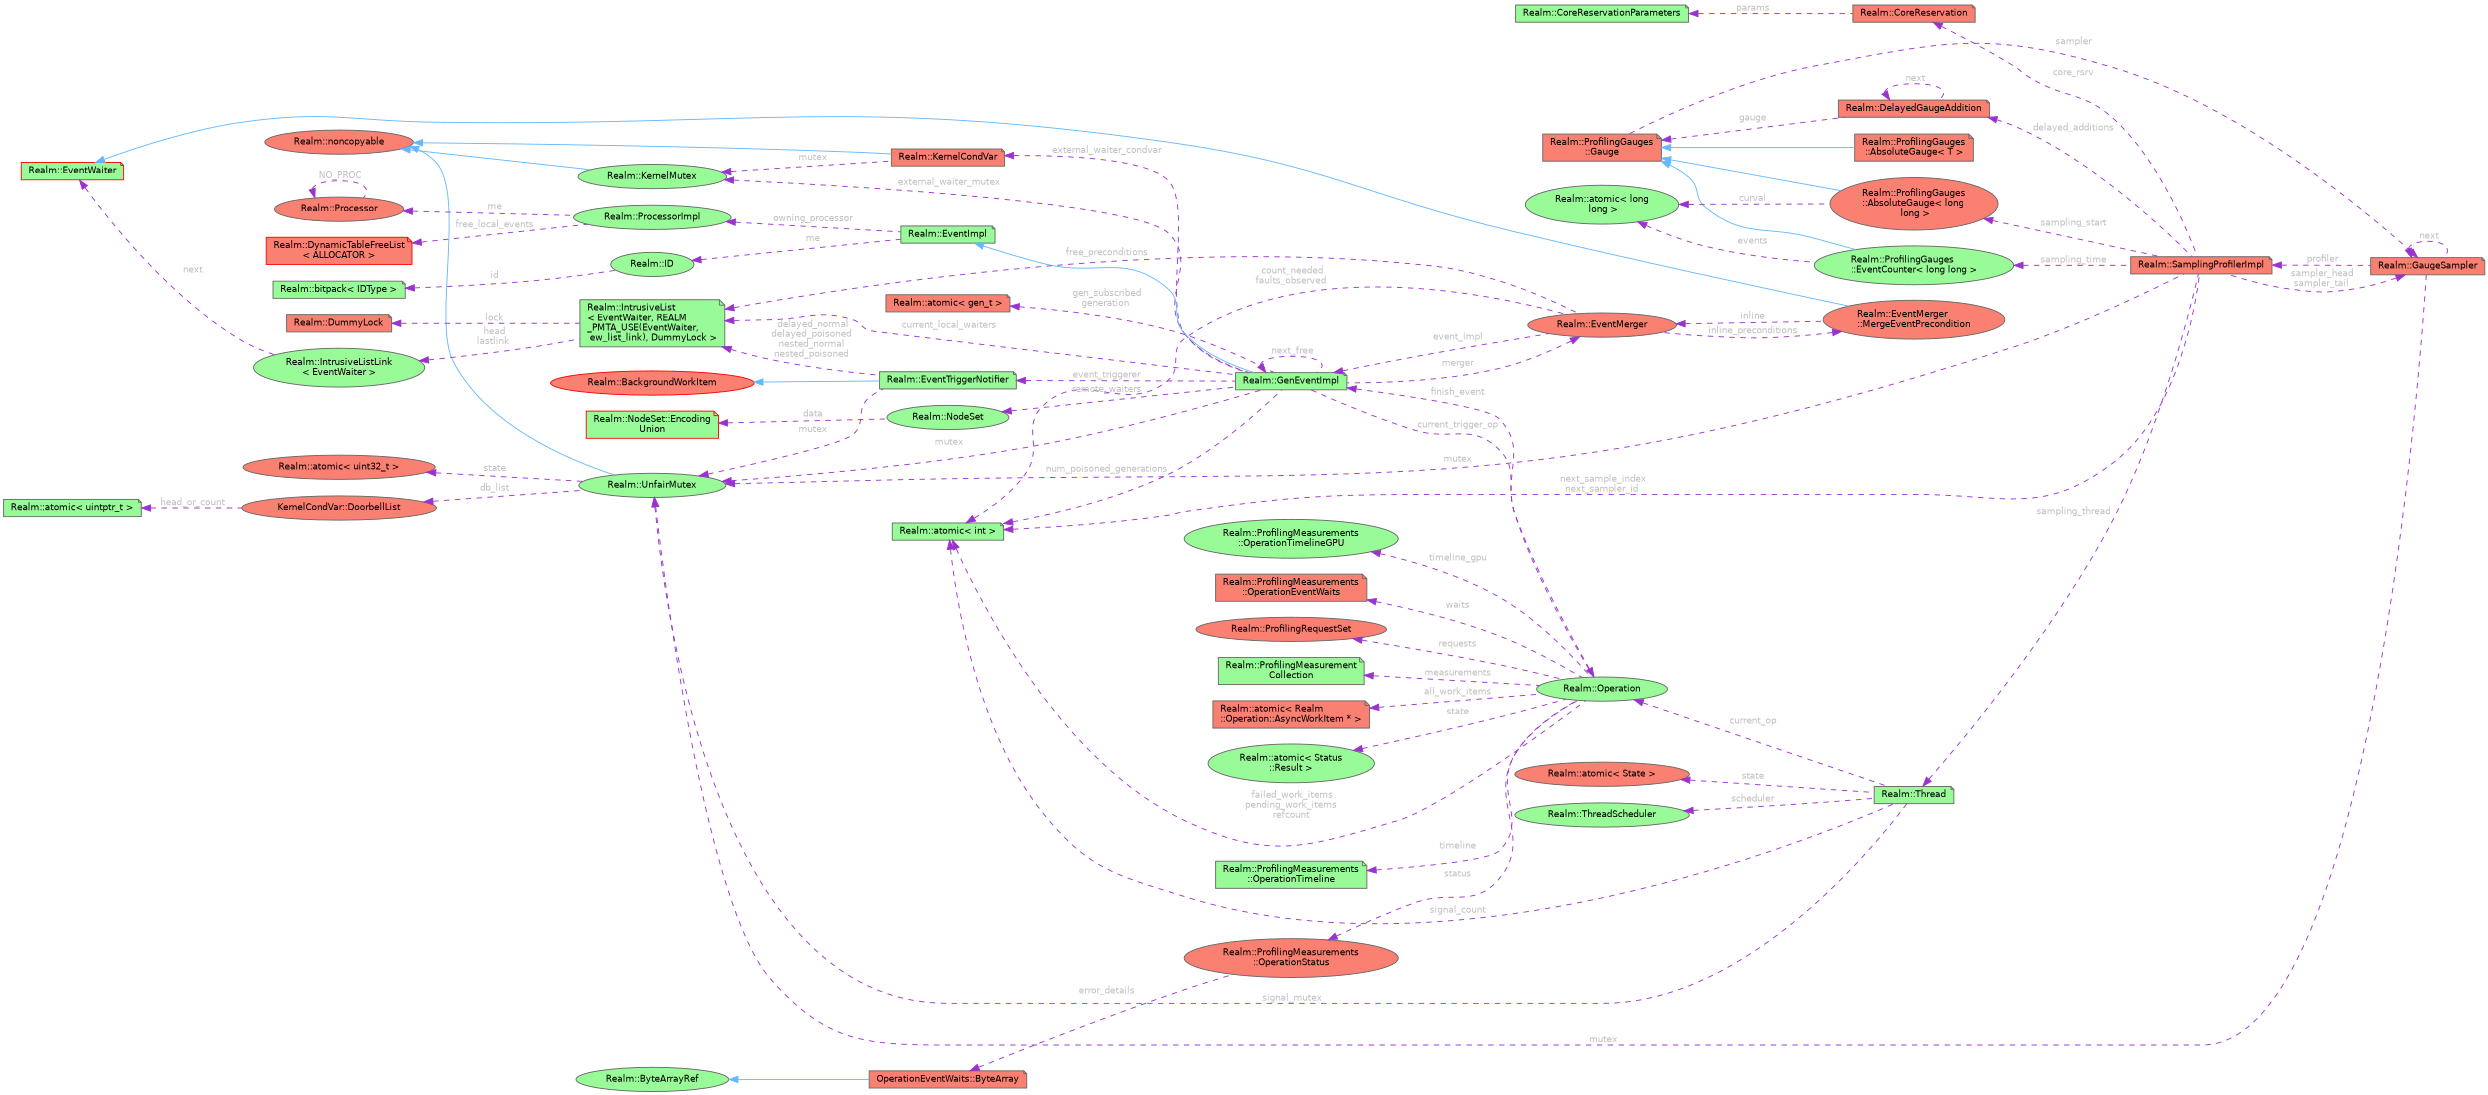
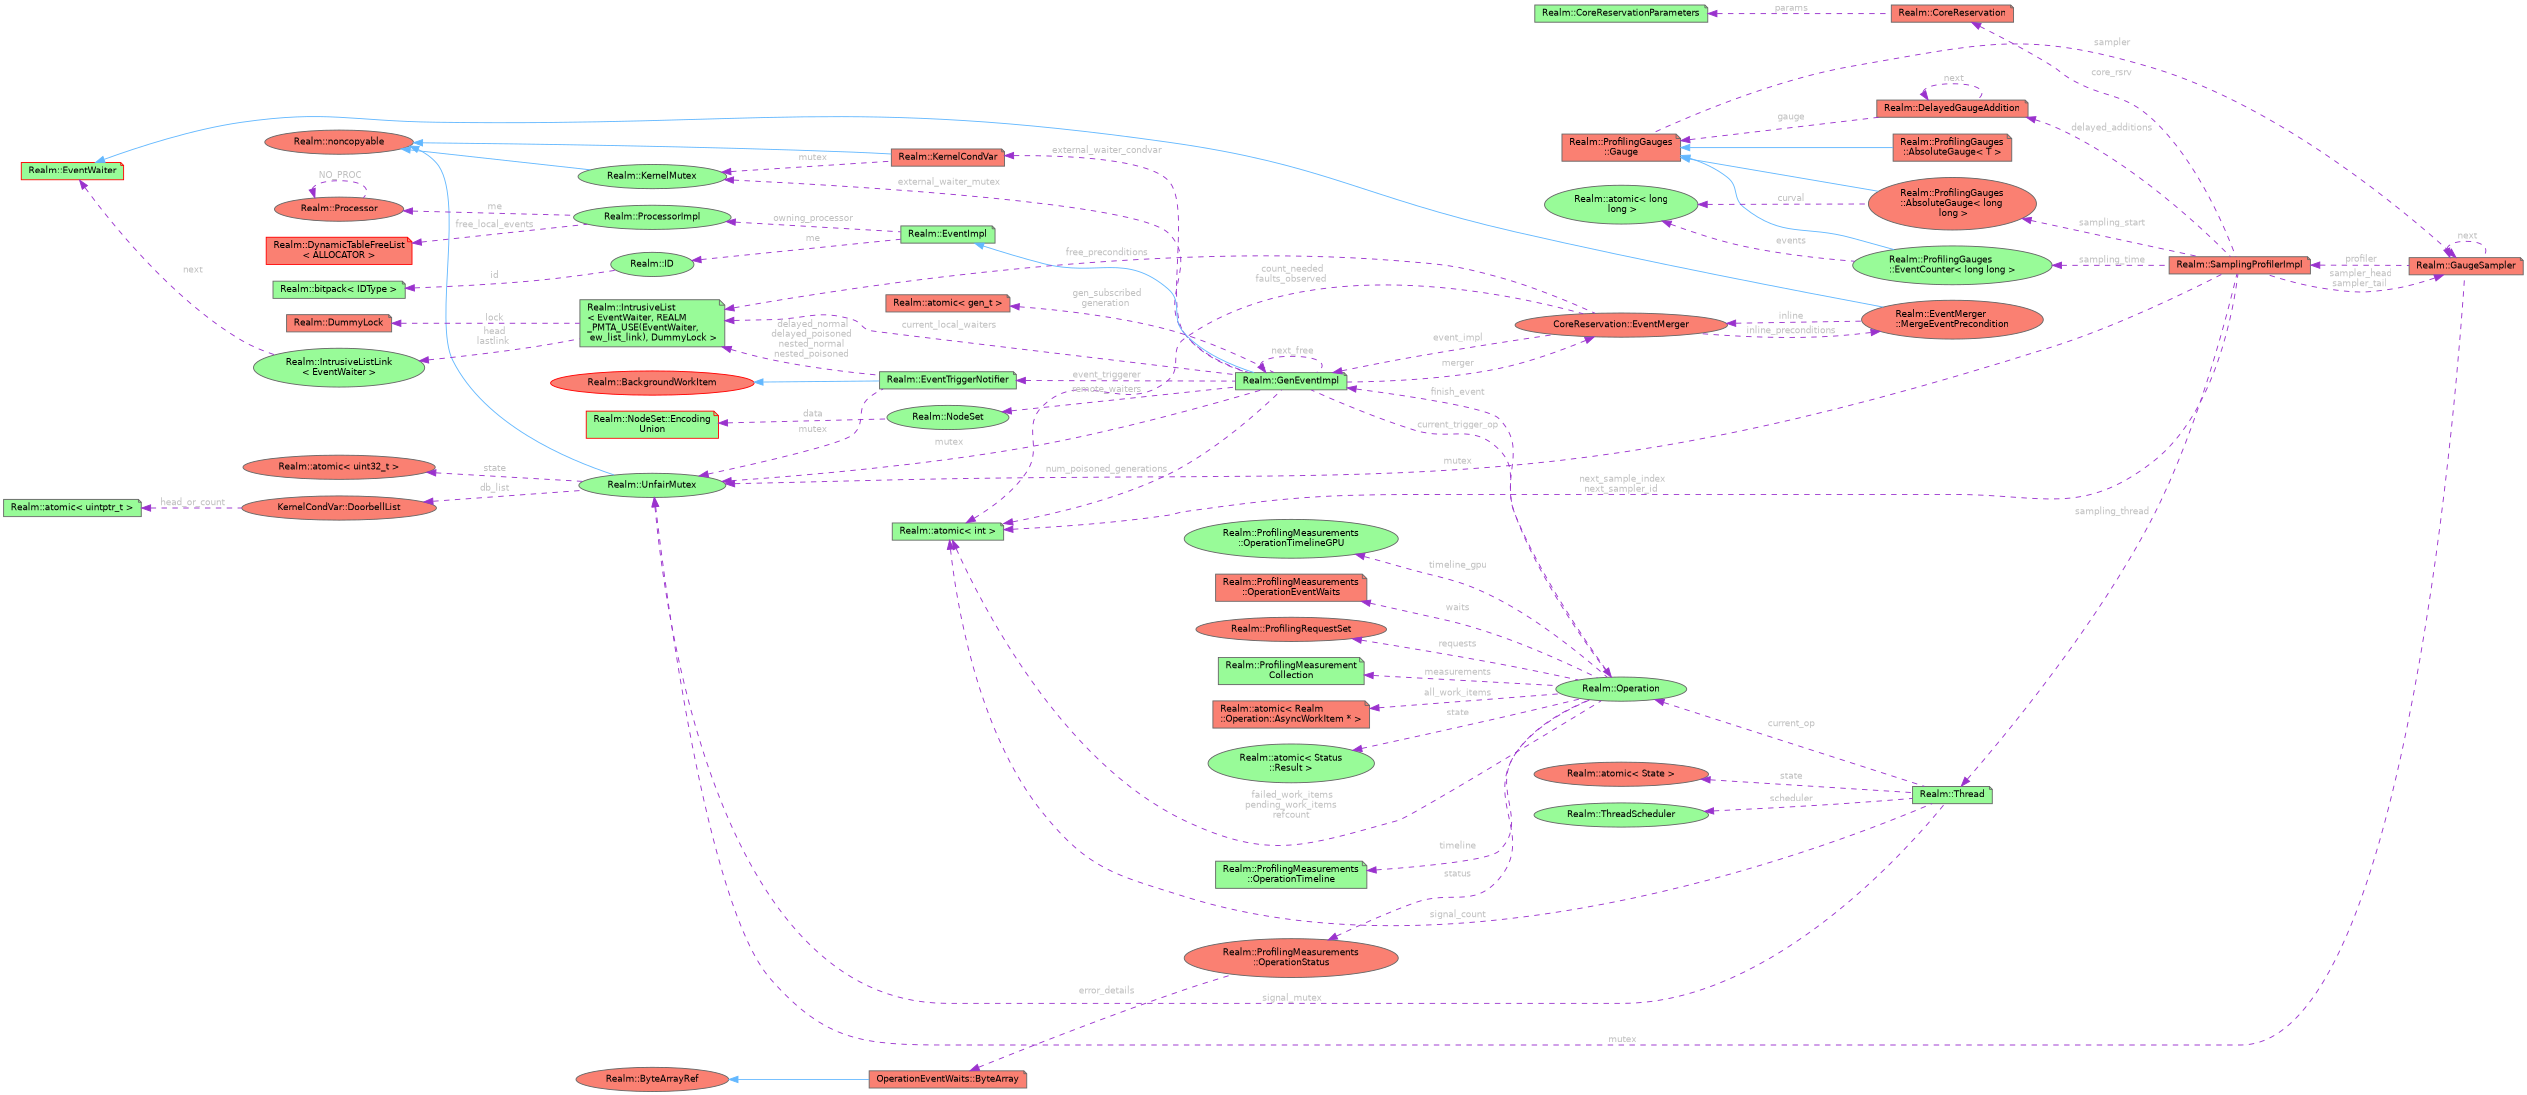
node "Realm::EventMerger": label "Realm::EventMerger" -> "CoreReservation::EventMerger"
node "Realm::ByteArrayRef": fillcolor palegreen -> salmon
